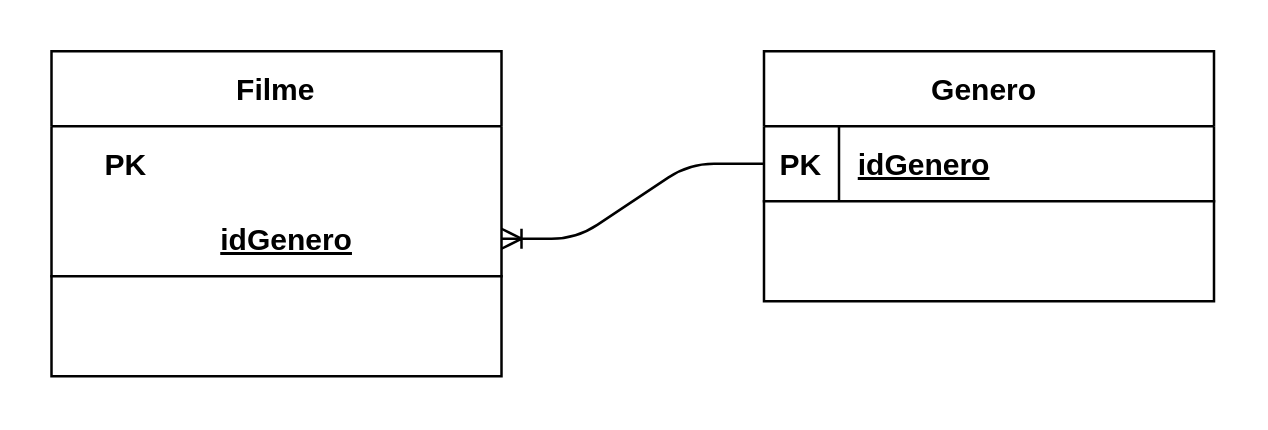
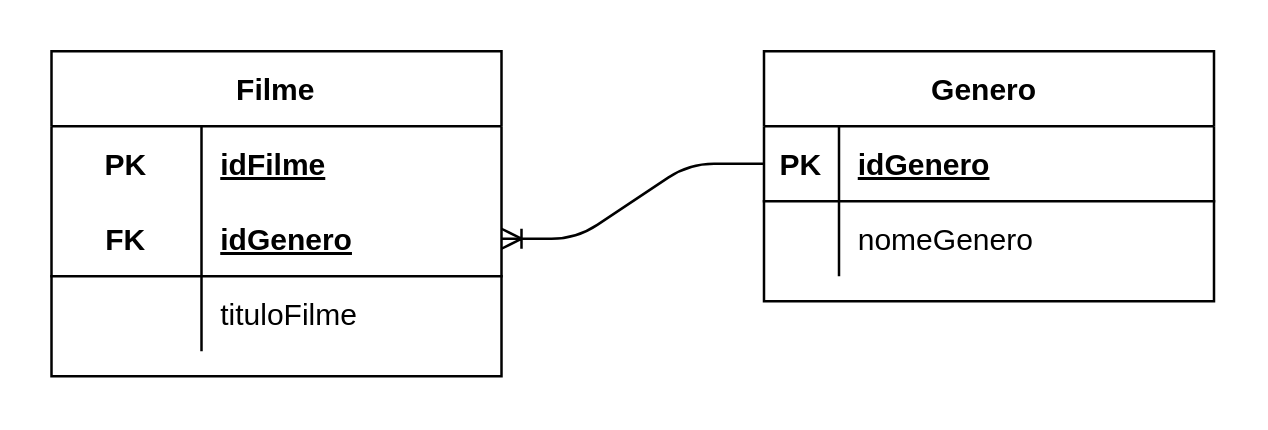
node "idFilme": added
node "FK": added
node "nomeGenero": added
node "tituloFilme": added
